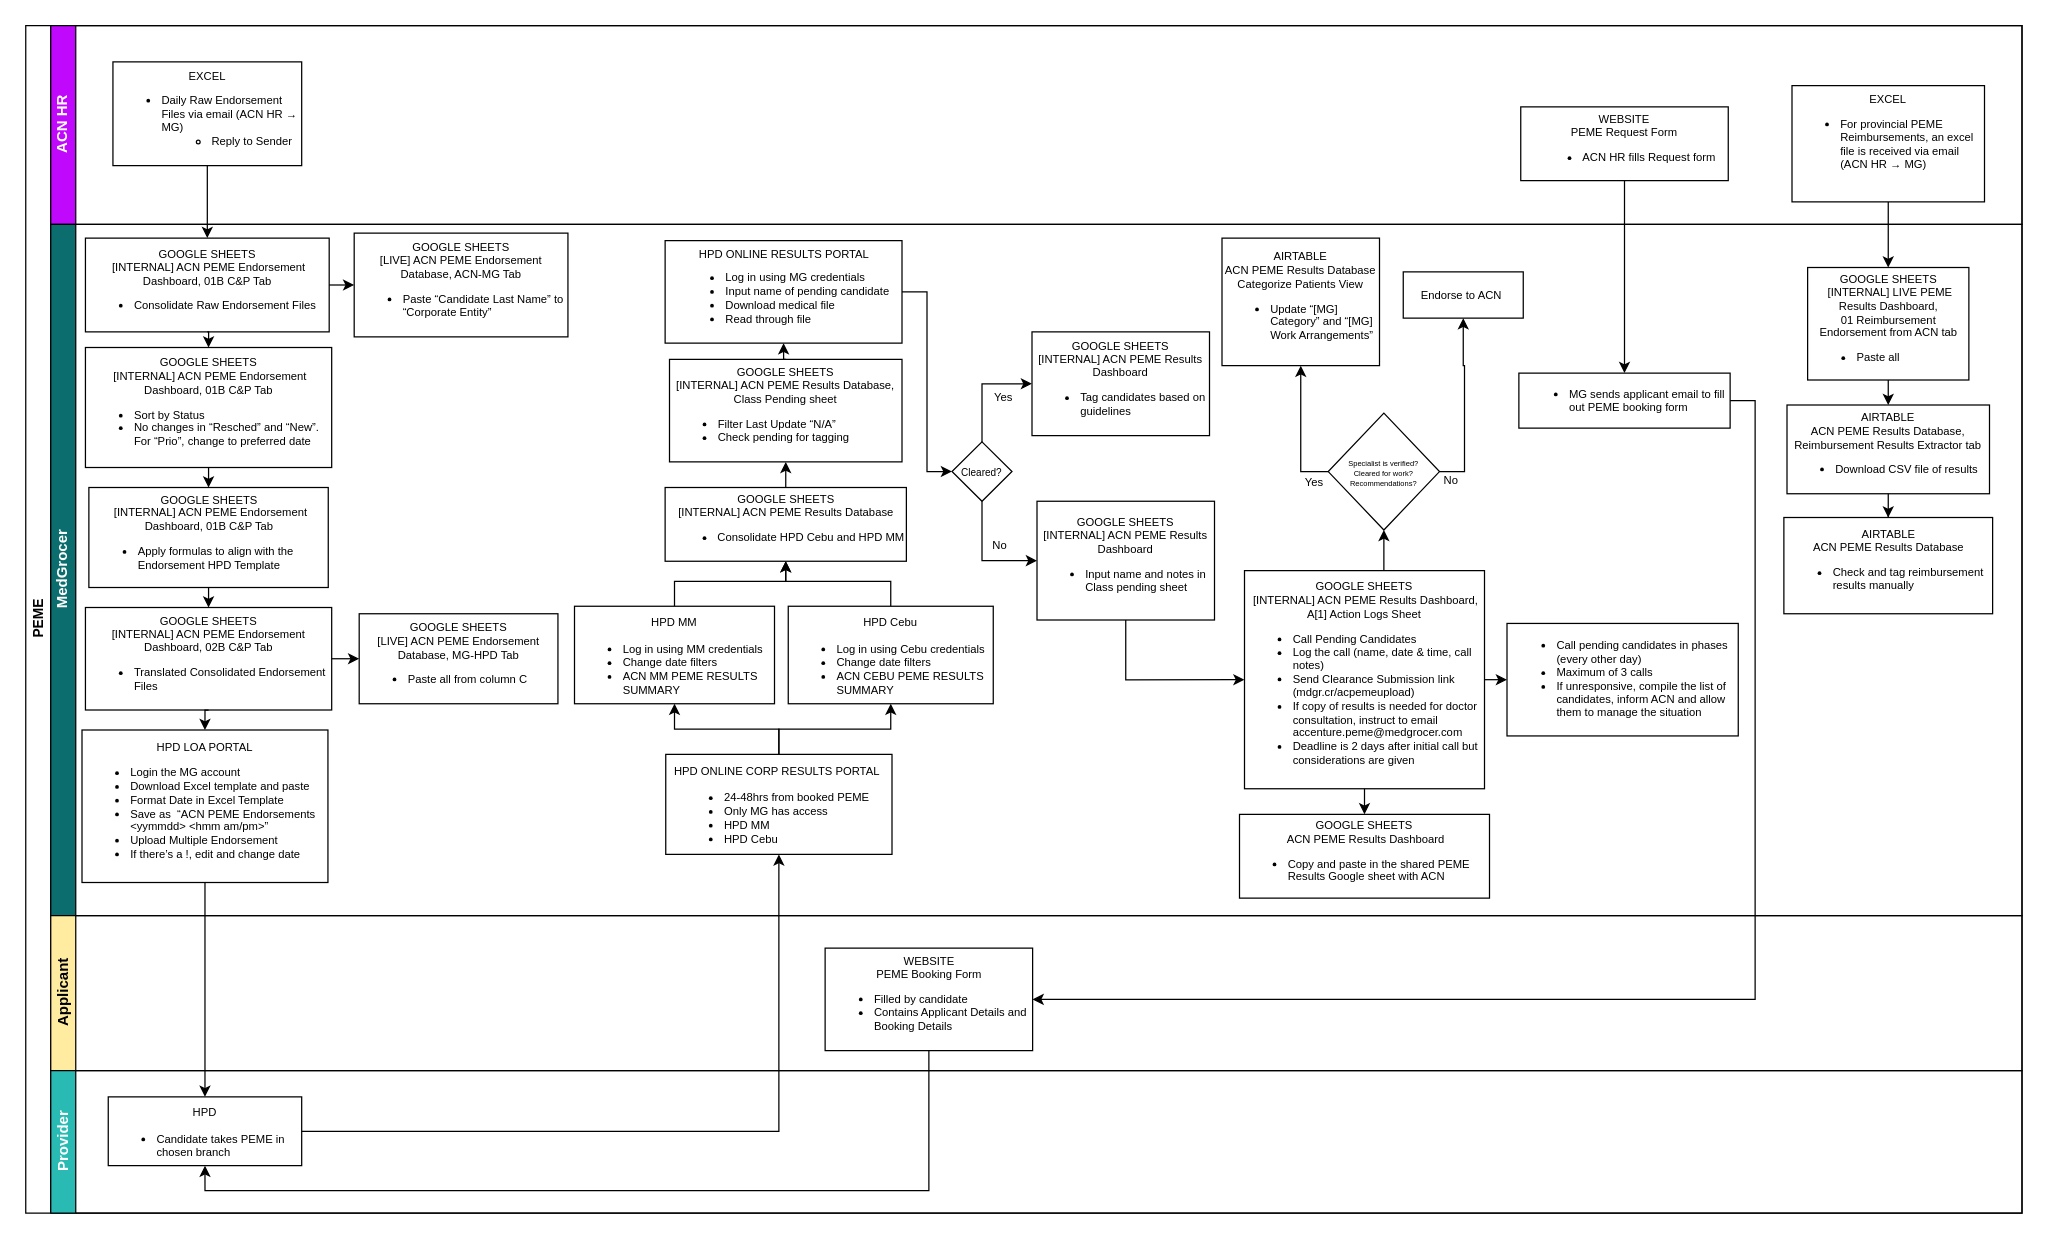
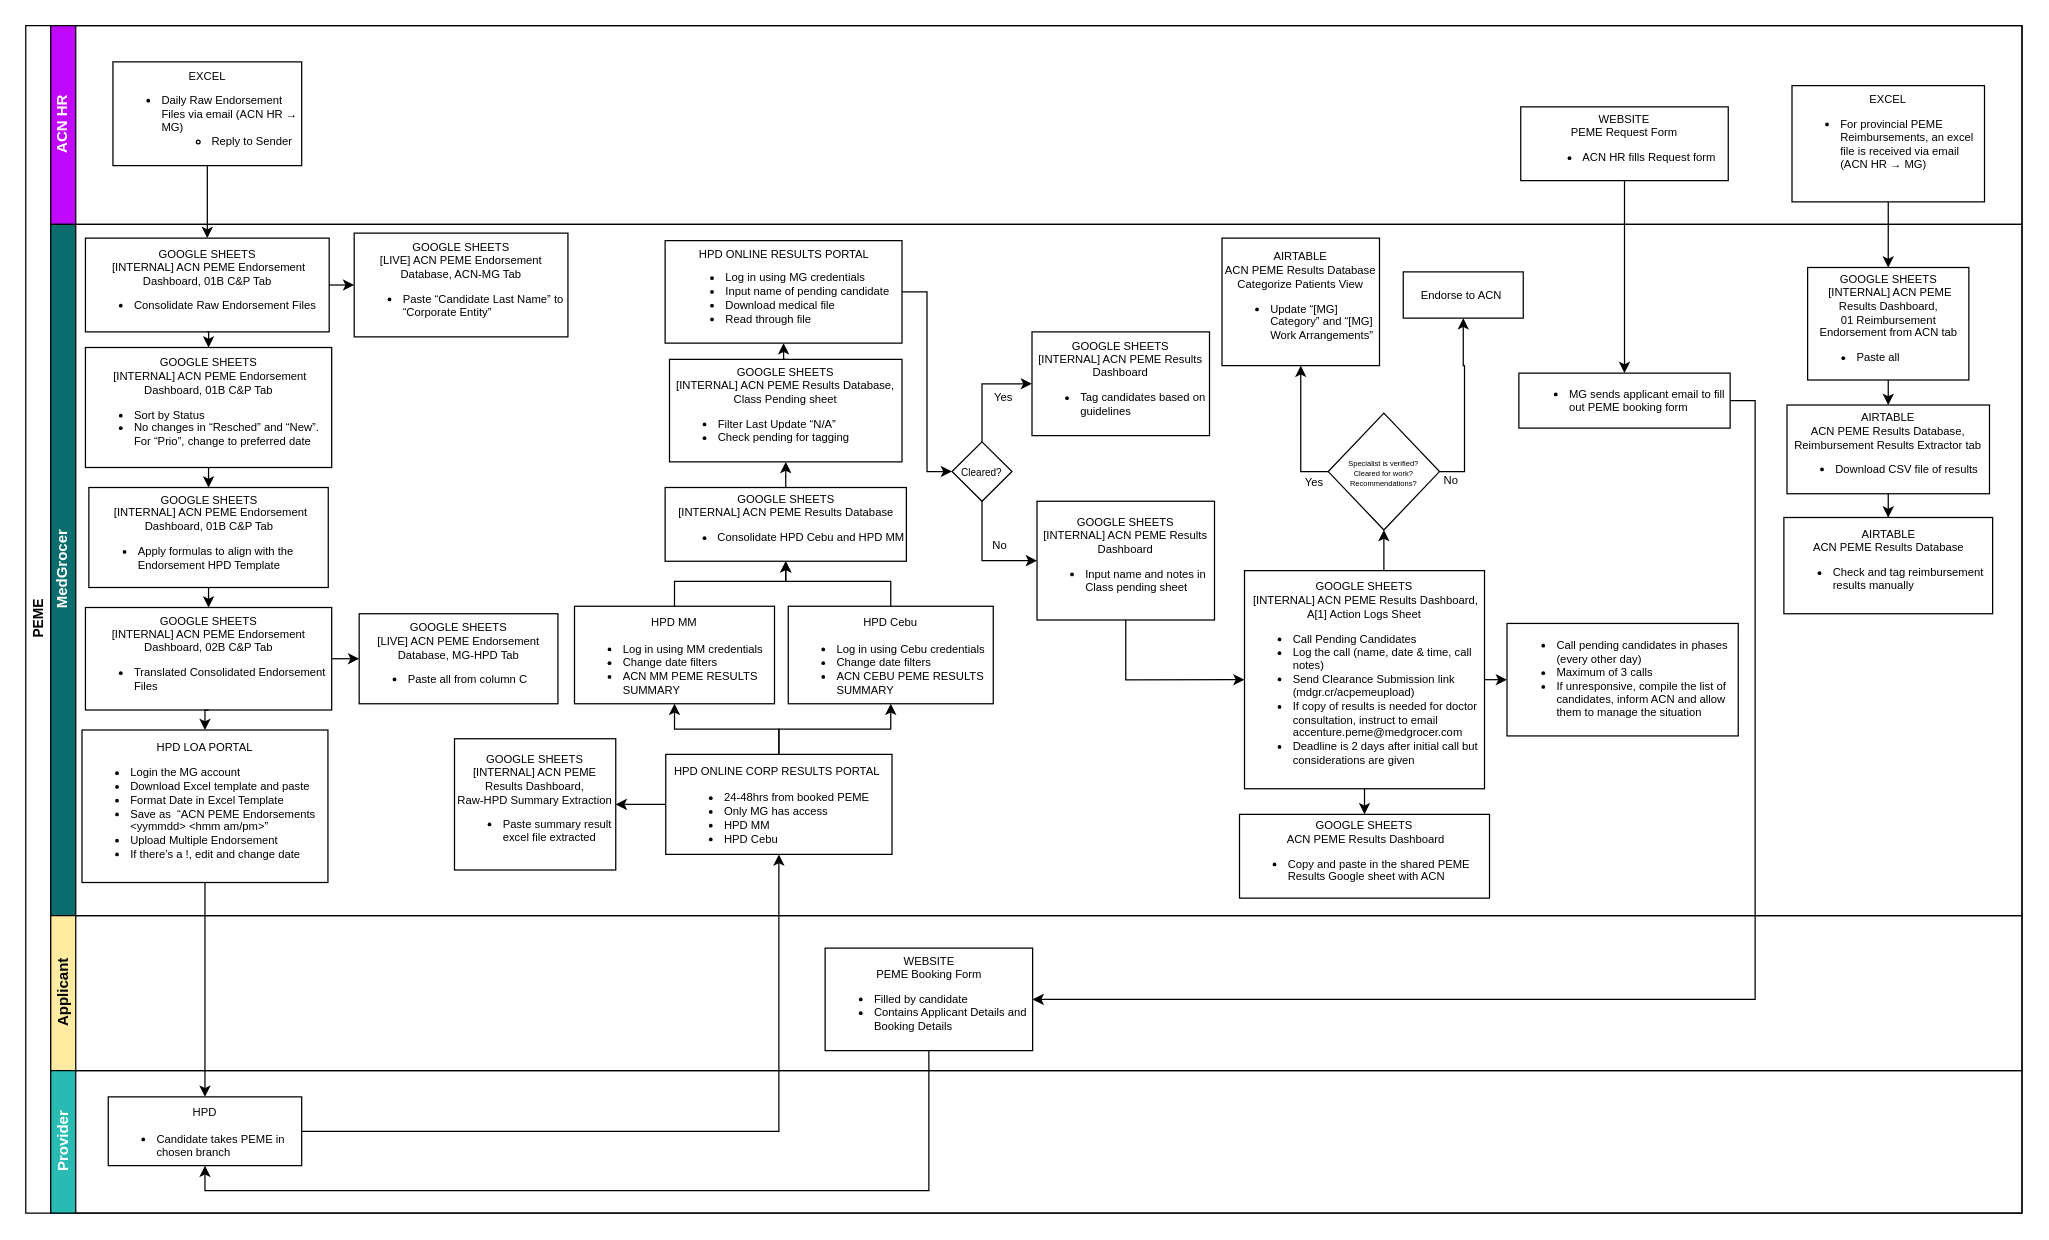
node "GOOGLE SHEETS [INTERNAL] LIVE PEME Results Dashboard, 01 Reimbursement Endorsement from ACN tab Paste all": label "GOOGLE SHEETS [INTERNAL] LIVE PEME Results Dashboard, 01 Reimbursement Endorsement from ACN tab Paste all" -> "GOOGLE SHEETS [INTERNAL] ACN PEME Results Dashboard, 01 Reimbursement Endorsement from ACN tab Paste all"
node "GOOGLE SHEETS [INTERNAL] ACN PEME Results Dashboard, Raw-HPD Summary Extraction Paste summary result excel file extracted": added
edge "HPD ONLINE CORP RESULTS PORTAL 24-48hrs from booked PEME Only MG has access HPD MM HPD Cebu" -> "GOOGLE SHEETS [INTERNAL] ACN PEME Results Dashboard, Raw-HPD Summary Extraction Paste summary result excel file extracted": added
